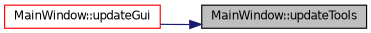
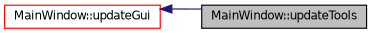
edge "MainWindow::updateGui" -> "MainWindow::updateTools": reversed
